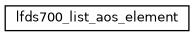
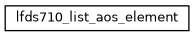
node "lfds700_list_aos_element": label "lfds700_list_aos_element" -> "lfds710_list_aos_element"
